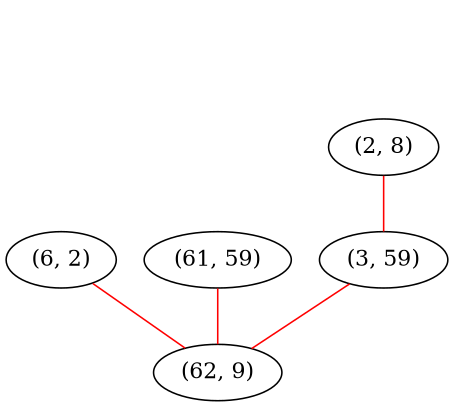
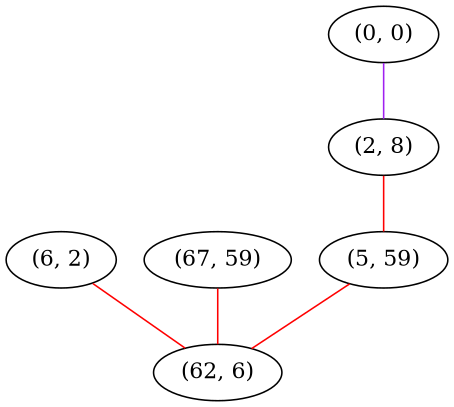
node "(0, 0)": added
node "(61, 59)": label "(61, 59)" -> "(67, 59)"
node "(3, 59)": label "(3, 59)" -> "(5, 59)"
node "(62, 9)": label "(62, 9)" -> "(62, 6)"
